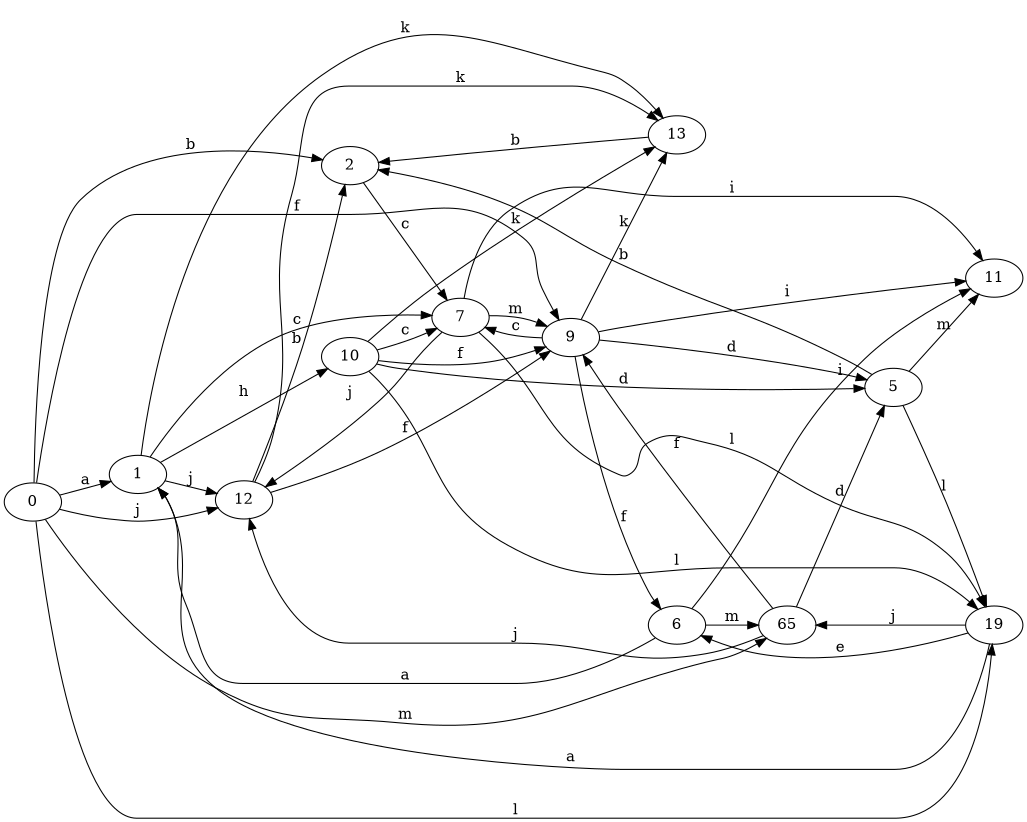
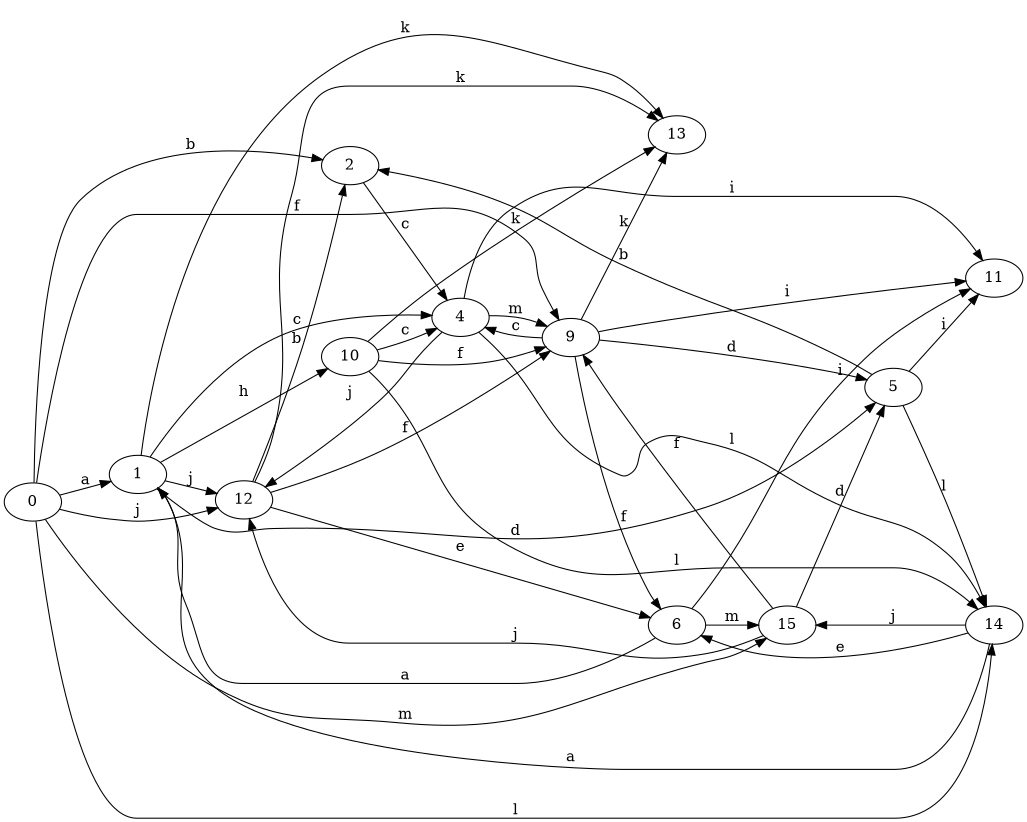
edge "13" -> "2": removed, label "b"
node "7": label "7" -> "4"
edge "5" -> "11": label "m" -> "i"
edge "10" -> "5": now "1" -> "5"
edge "12" -> "6": added, label "e"
node "65": label "65" -> "15"
node "19": label "19" -> "14"
